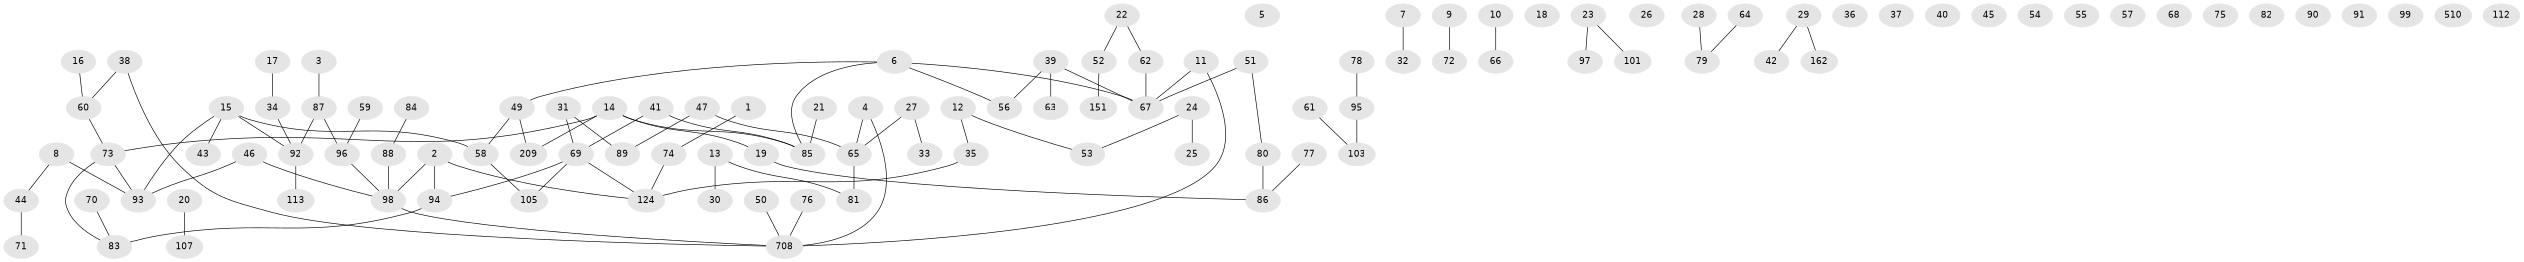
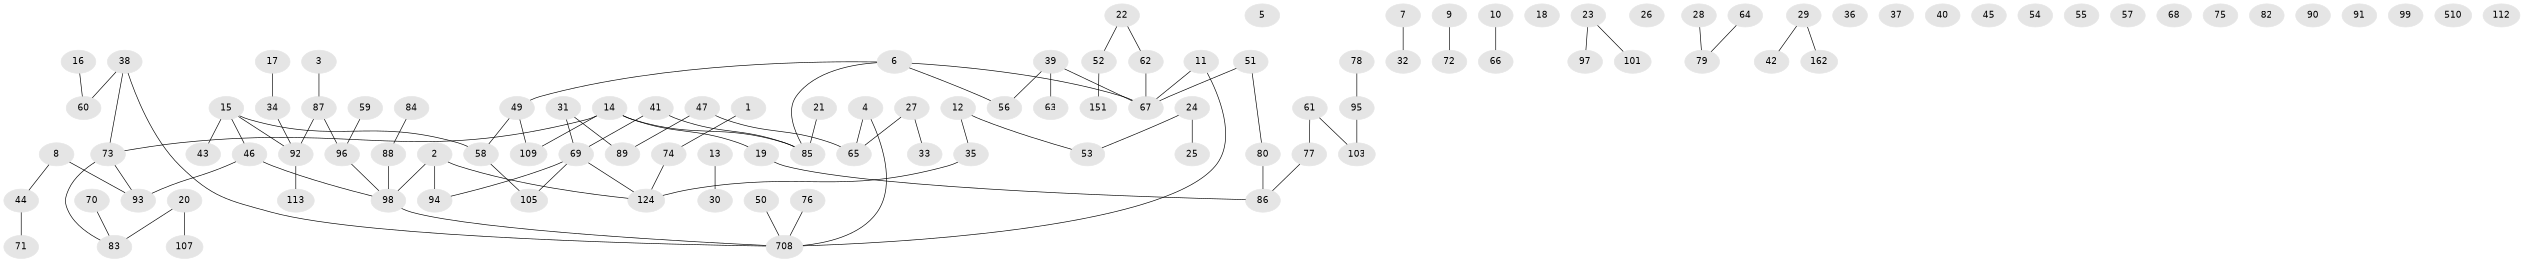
edge "60" -- "73": now "38" -- "73"
edge "61" -- "77": added
edge "15" -- "93": now "15" -- "46"
node "209": label "209" -> "109"
node "81": removed
edge "94" -- "83": now "20" -- "83"
